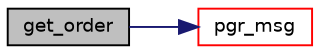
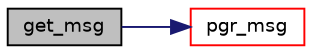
node "get_order": label "get_order" -> "get_msg"
